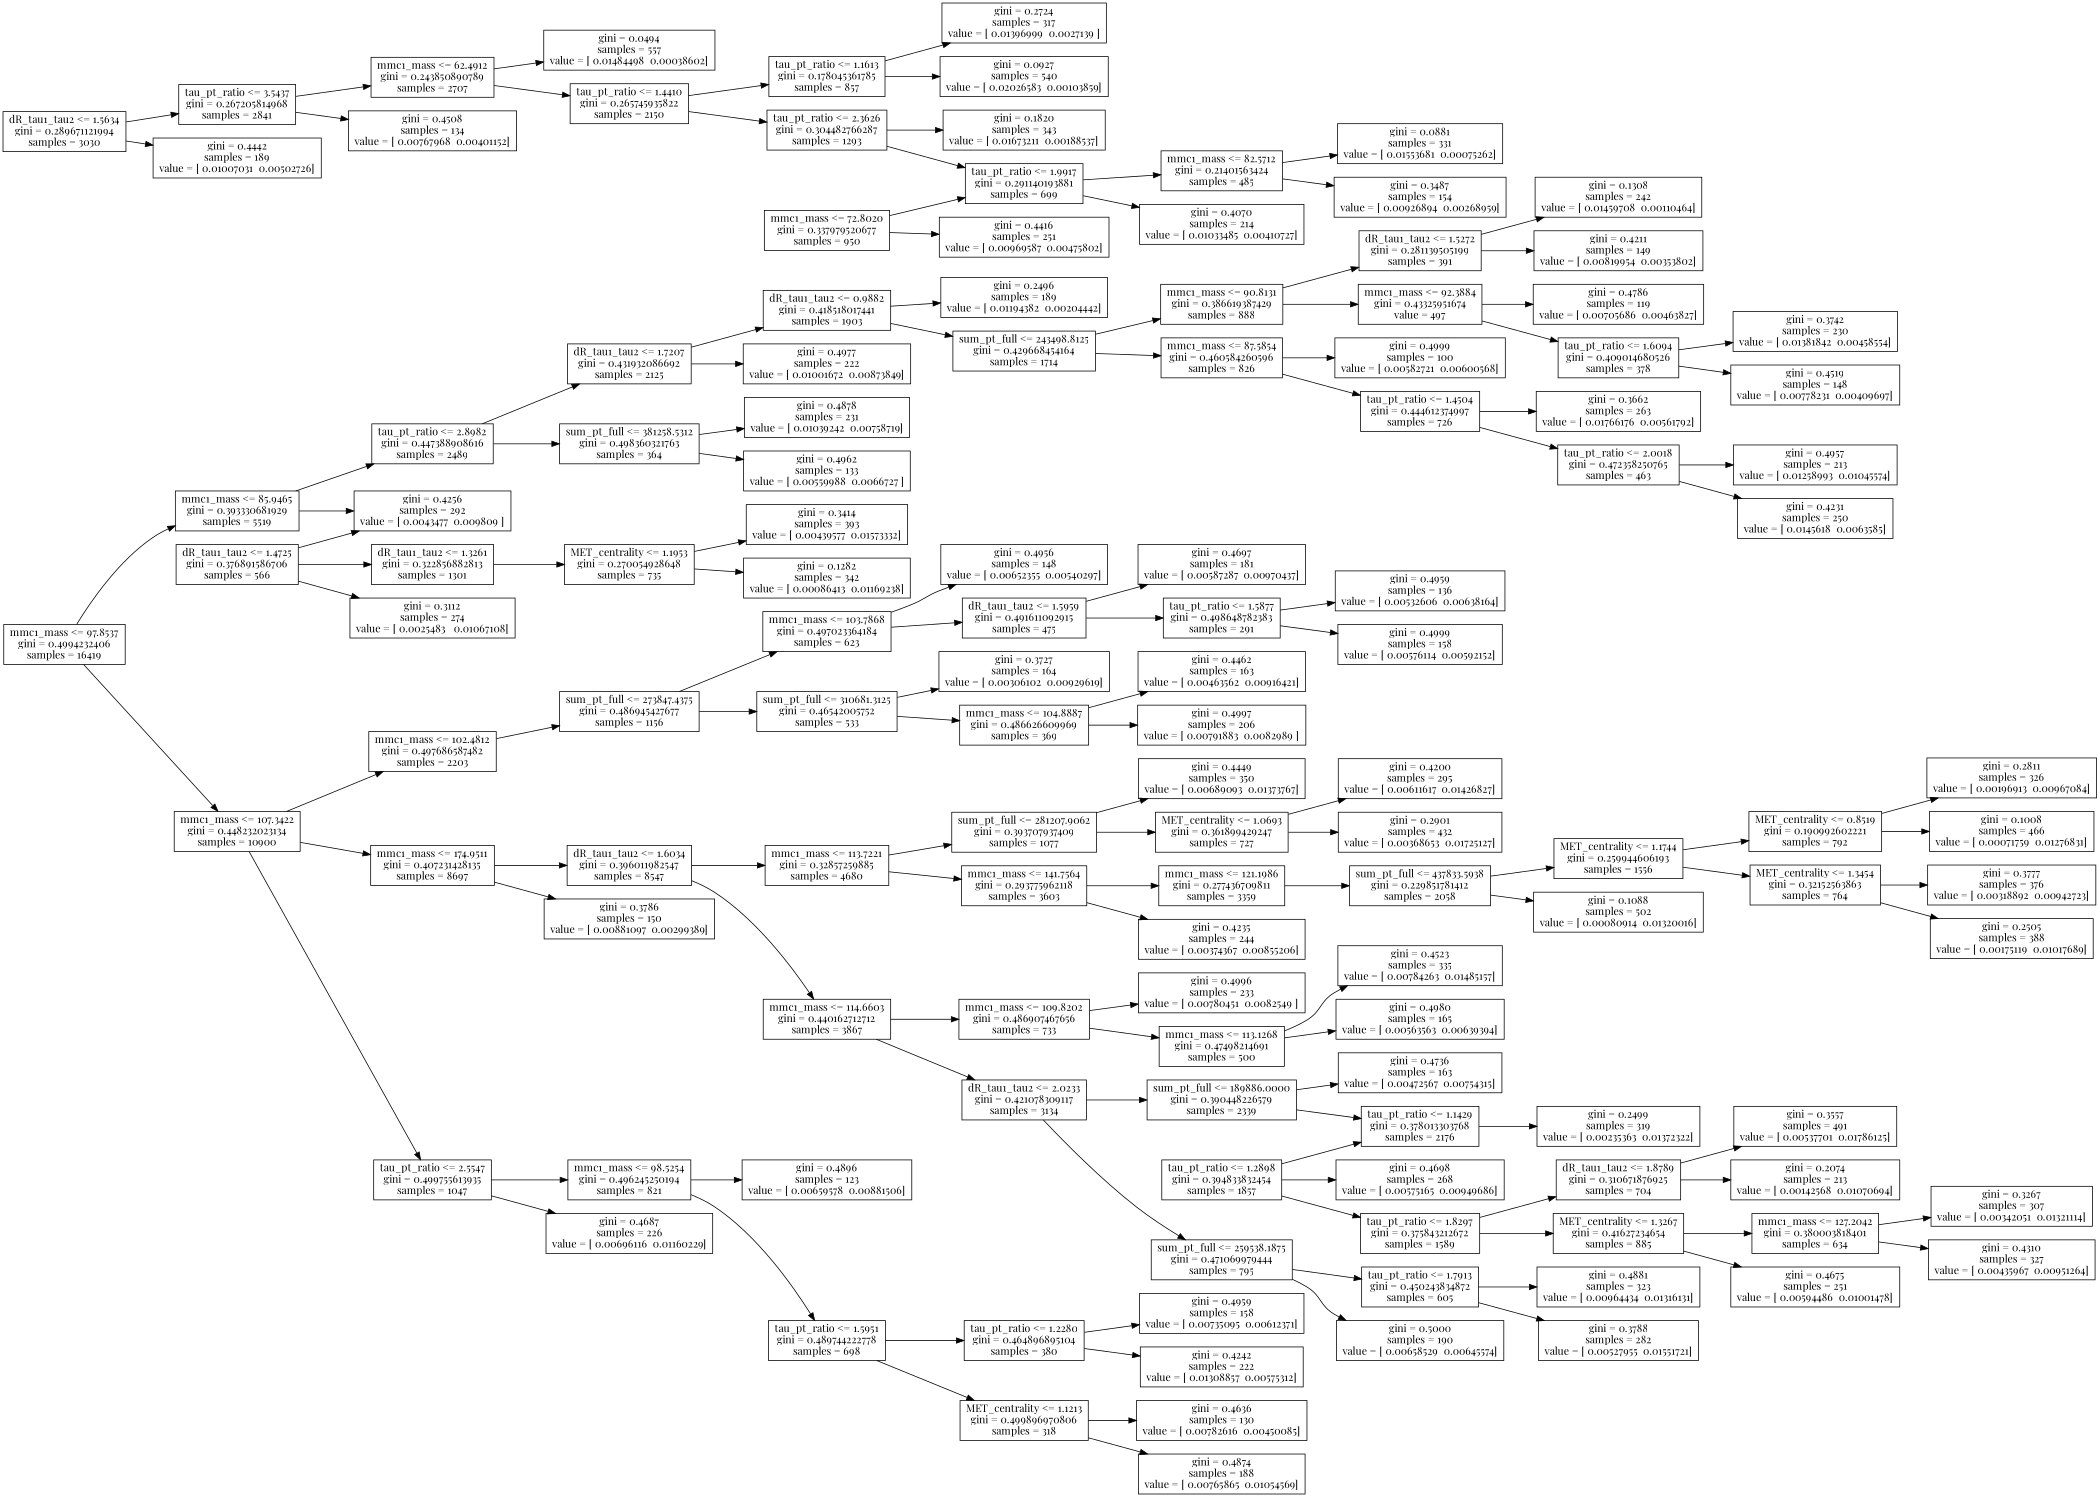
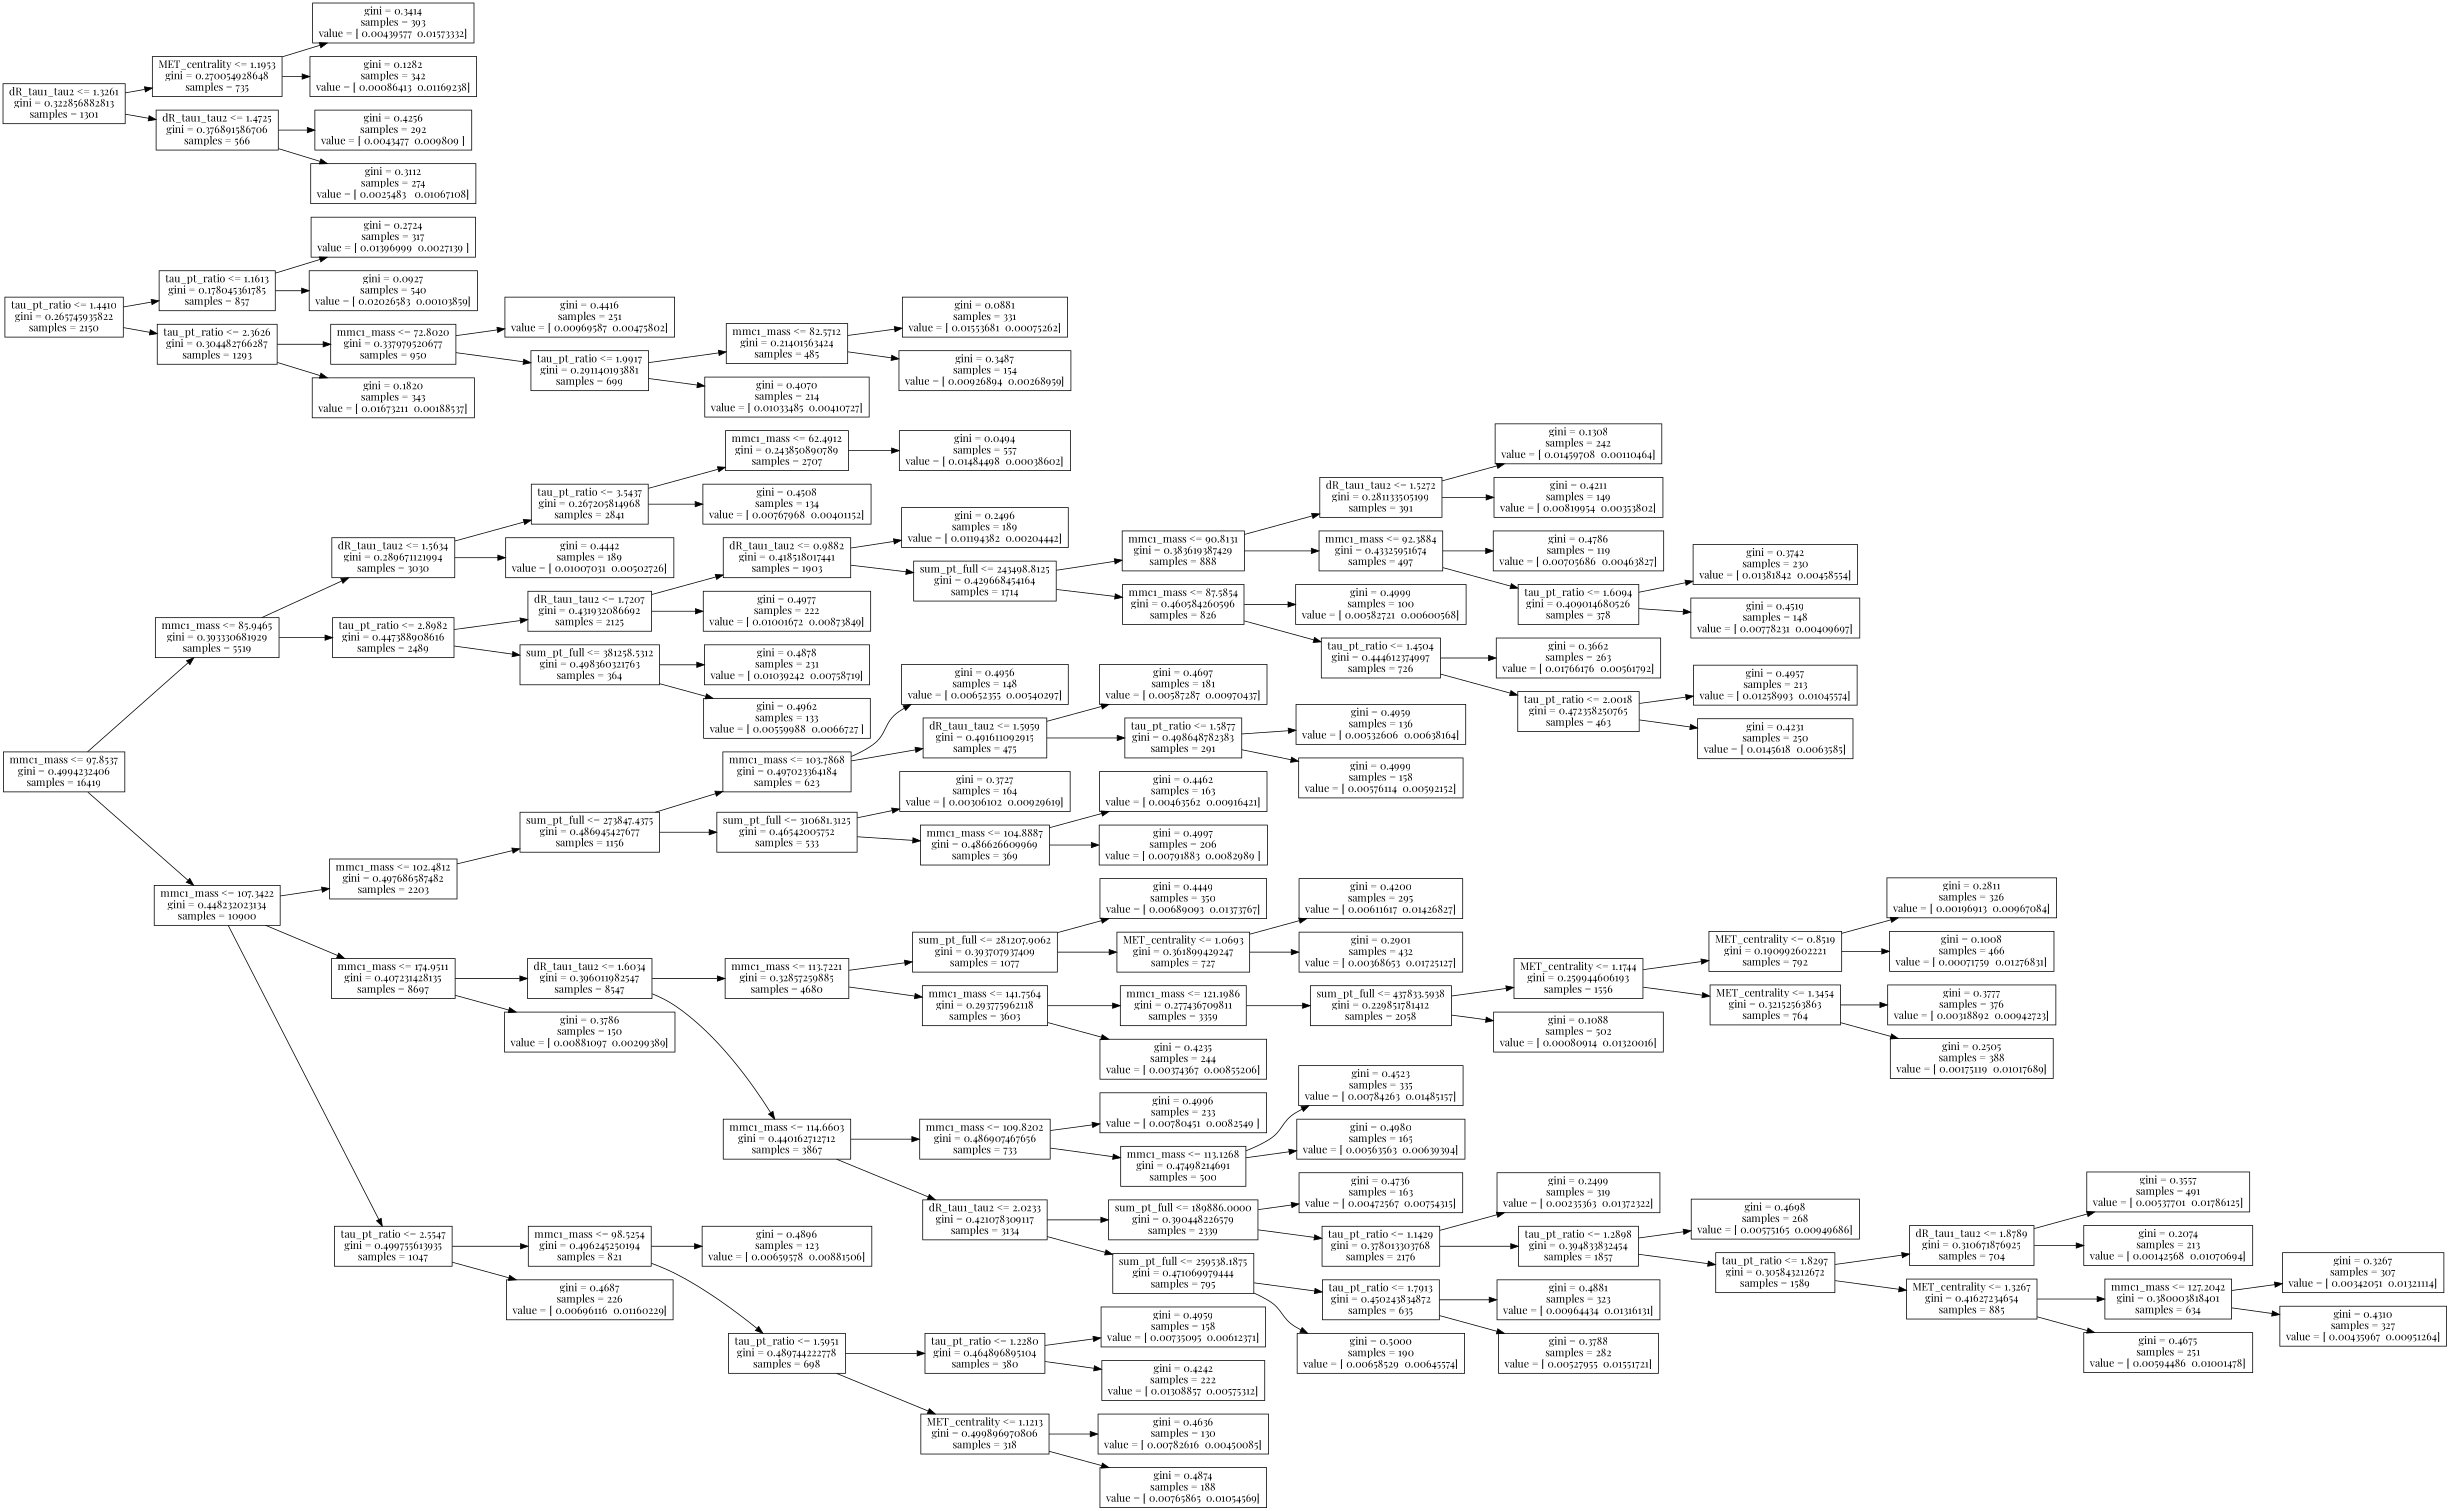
edge "mmc1_mass <= 62.4912 gini = 0.243850890789 samples = 2707" -> "tau_pt_ratio <= 1.4410 gini = 0.265745935822 samples = 2150": removed
edge "tau_pt_ratio <= 2.3626 gini = 0.304482766287 samples = 1293" -> "tau_pt_ratio <= 1.9917 gini = 0.291140193881 samples = 699": now "tau_pt_ratio <= 2.3626 gini = 0.304482766287 samples = 1293" -> "mmc1_mass <= 72.8020 gini = 0.337979520677 samples = 950"
node "dR_tau1_tau2 <= 1.5272 gini = 0.281139505199 samples = 391": label "dR_tau1_tau2 <= 1.5272 gini = 0.281139505199 samples = 391" -> "dR_tau1_tau2 <= 1.5272 gini = 0.281133505199 samples = 391"
node "mmc1_mass <= 90.8131 gini = 0.386619387429 samples = 888": label "mmc1_mass <= 90.8131 gini = 0.386619387429 samples = 888" -> "mmc1_mass <= 90.8131 gini = 0.383619387429 samples = 888"
node "mmc1_mass <= 92.3884 gini = 0.43325951674 value = 497": label "mmc1_mass <= 92.3884 gini = 0.43325951674 value = 497" -> "mmc1_mass <= 92.3884 gini = 0.43325951674 samples = 497"
edge "mmc1_mass <= 85.9465 gini = 0.393330681929 samples = 5519" -> "gini = 0.4256 samples = 292 value = [ 0.0043477  0.009809 ]": now "mmc1_mass <= 85.9465 gini = 0.393330681929 samples = 5519" -> "dR_tau1_tau2 <= 1.5634 gini = 0.289671121994 samples = 3030"
edge "dR_tau1_tau2 <= 1.4725 gini = 0.376891586706 samples = 566" -> "dR_tau1_tau2 <= 1.3261 gini = 0.322856882813 samples = 1301": reversed
edge "tau_pt_ratio <= 1.2898 gini = 0.394833832454 samples = 1857" -> "tau_pt_ratio <= 1.1429 gini = 0.378013303768 samples = 2176": reversed
node "tau_pt_ratio <= 1.8297 gini = 0.375843212672 samples = 1589": label "tau_pt_ratio <= 1.8297 gini = 0.375843212672 samples = 1589" -> "tau_pt_ratio <= 1.8297 gini = 0.305843212672 samples = 1589"
node "tau_pt_ratio <= 1.7913 gini = 0.450243834872 samples = 605": label "tau_pt_ratio <= 1.7913 gini = 0.450243834872 samples = 605" -> "tau_pt_ratio <= 1.7913 gini = 0.450243834872 samples = 635"
